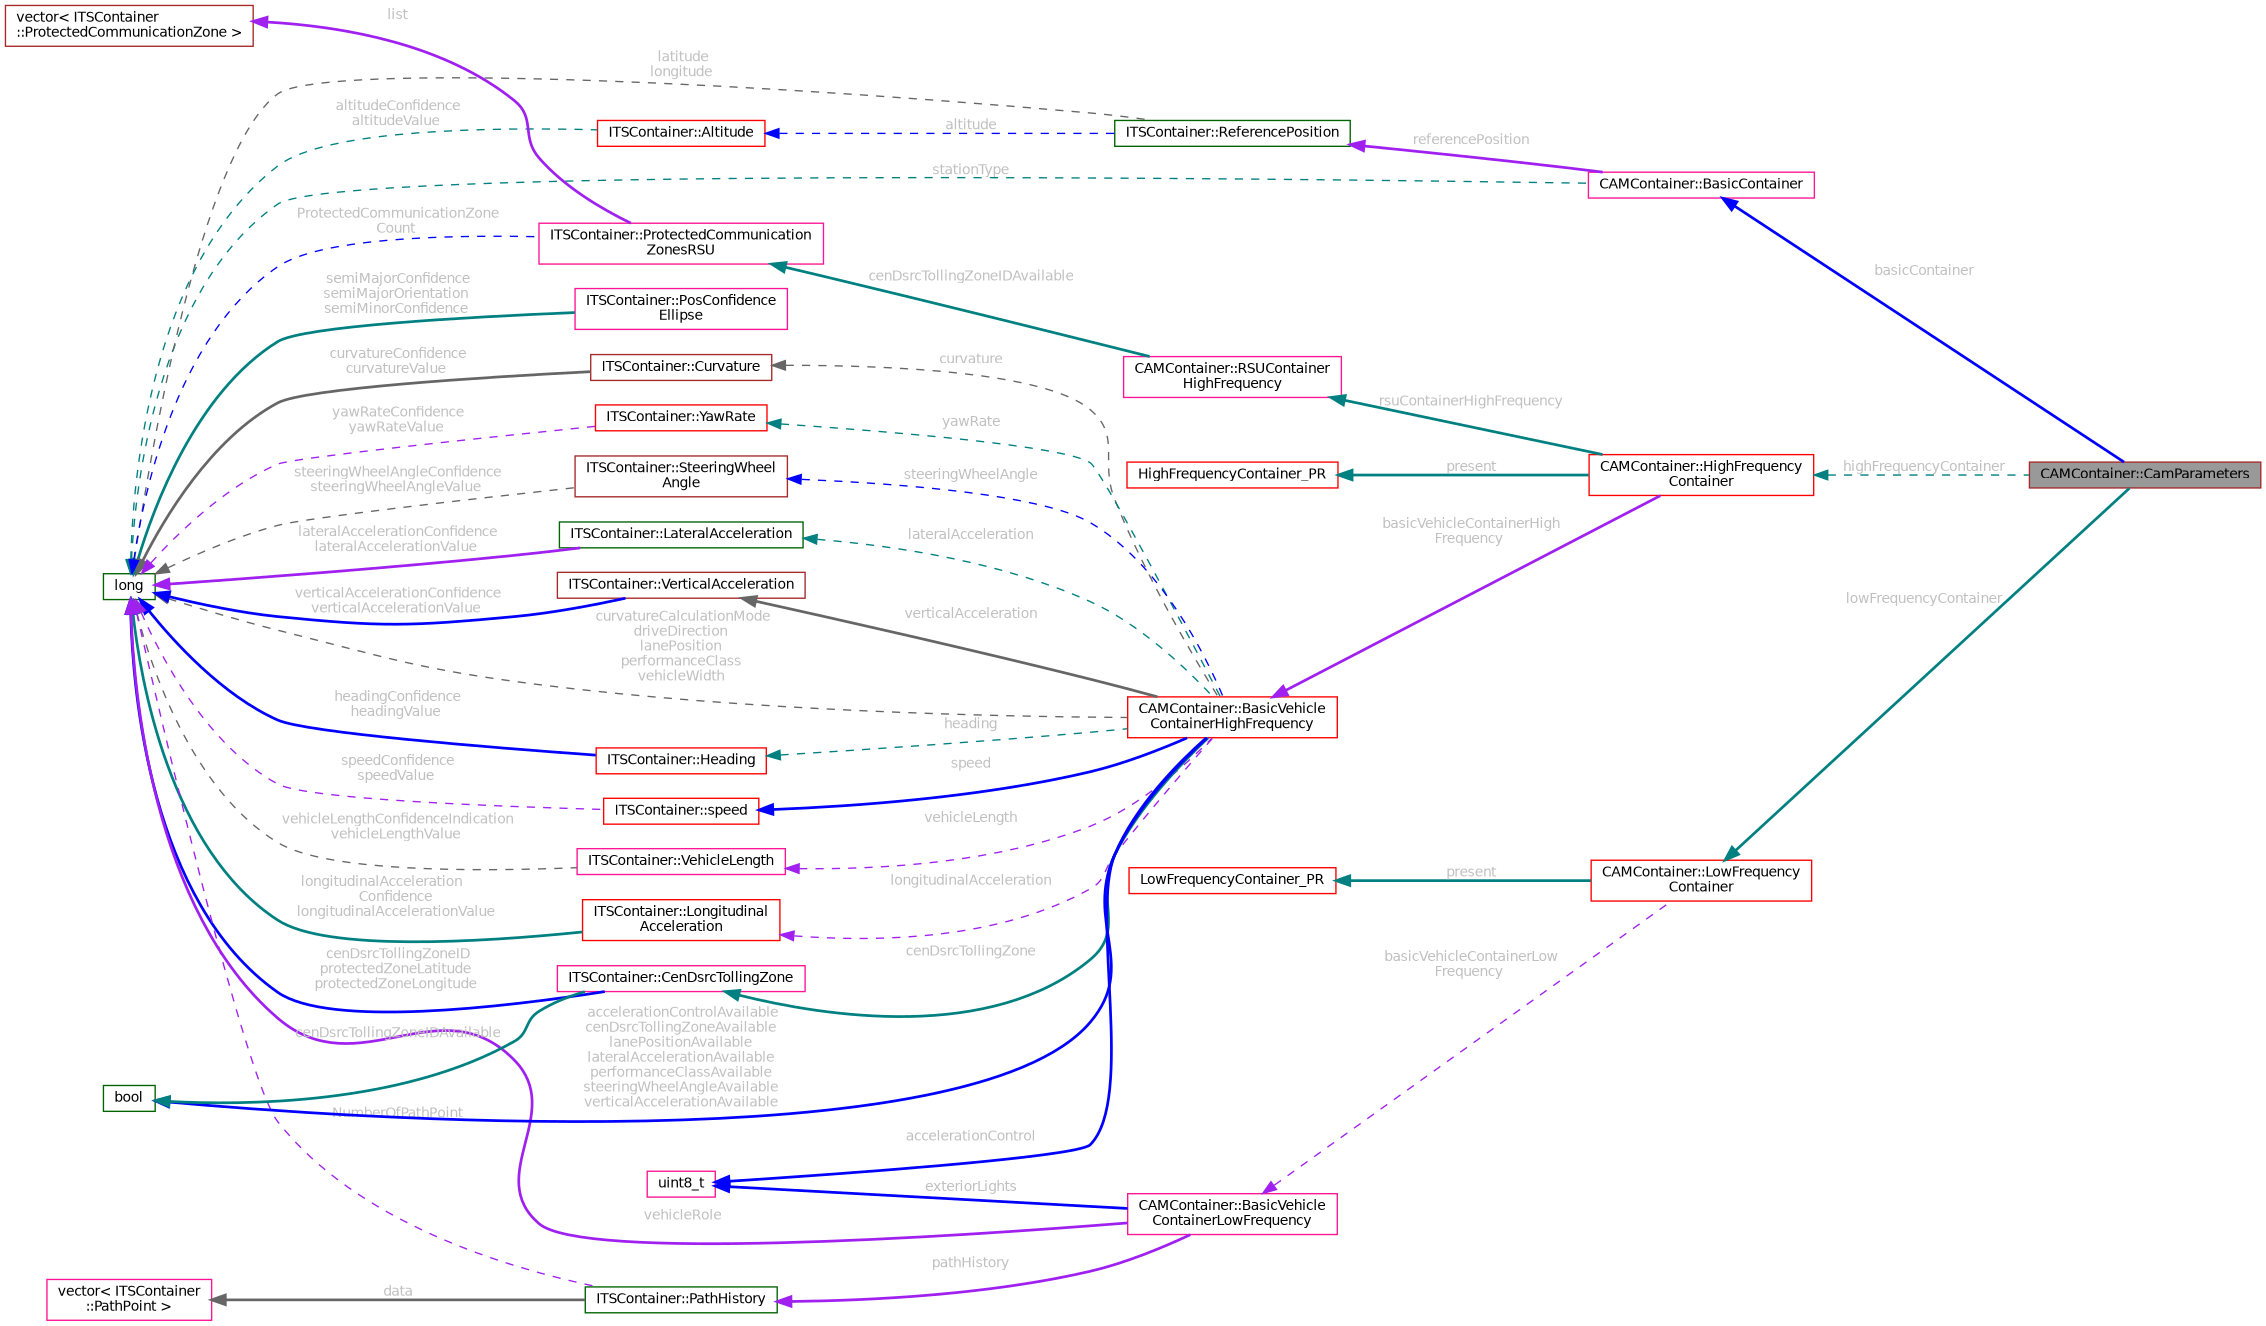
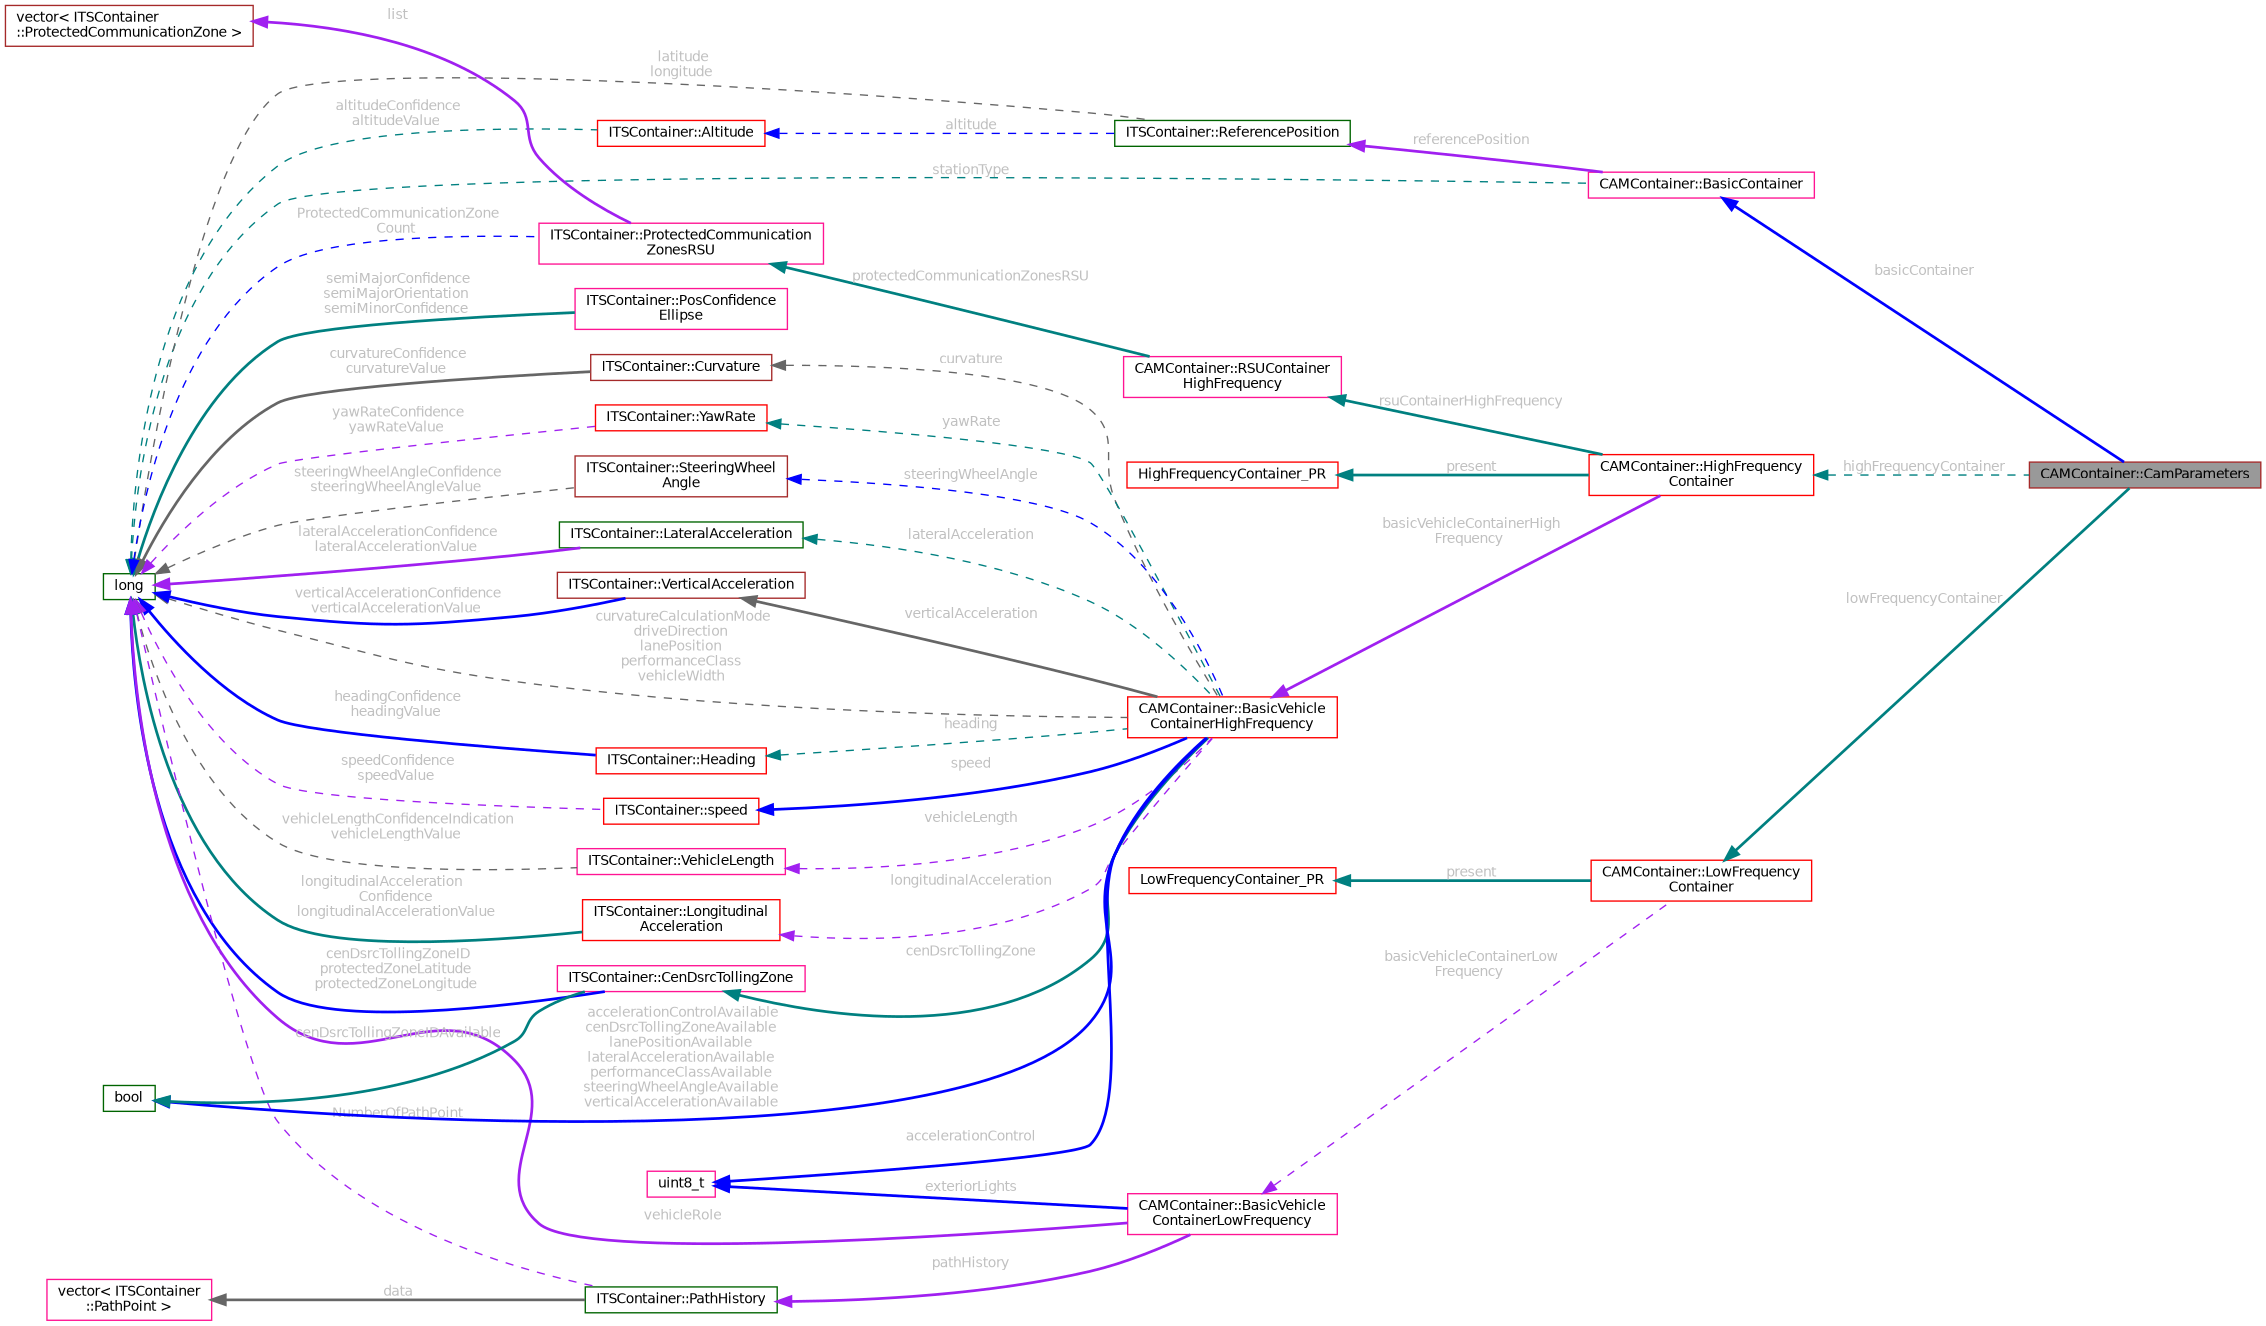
edge "CAMContainer::RSUContainer HighFrequency" -> "ITSContainer::ProtectedCommunication ZonesRSU": label " cenDsrcTollingZoneIDAvailable" -> " protectedCommunicationZonesRSU"
